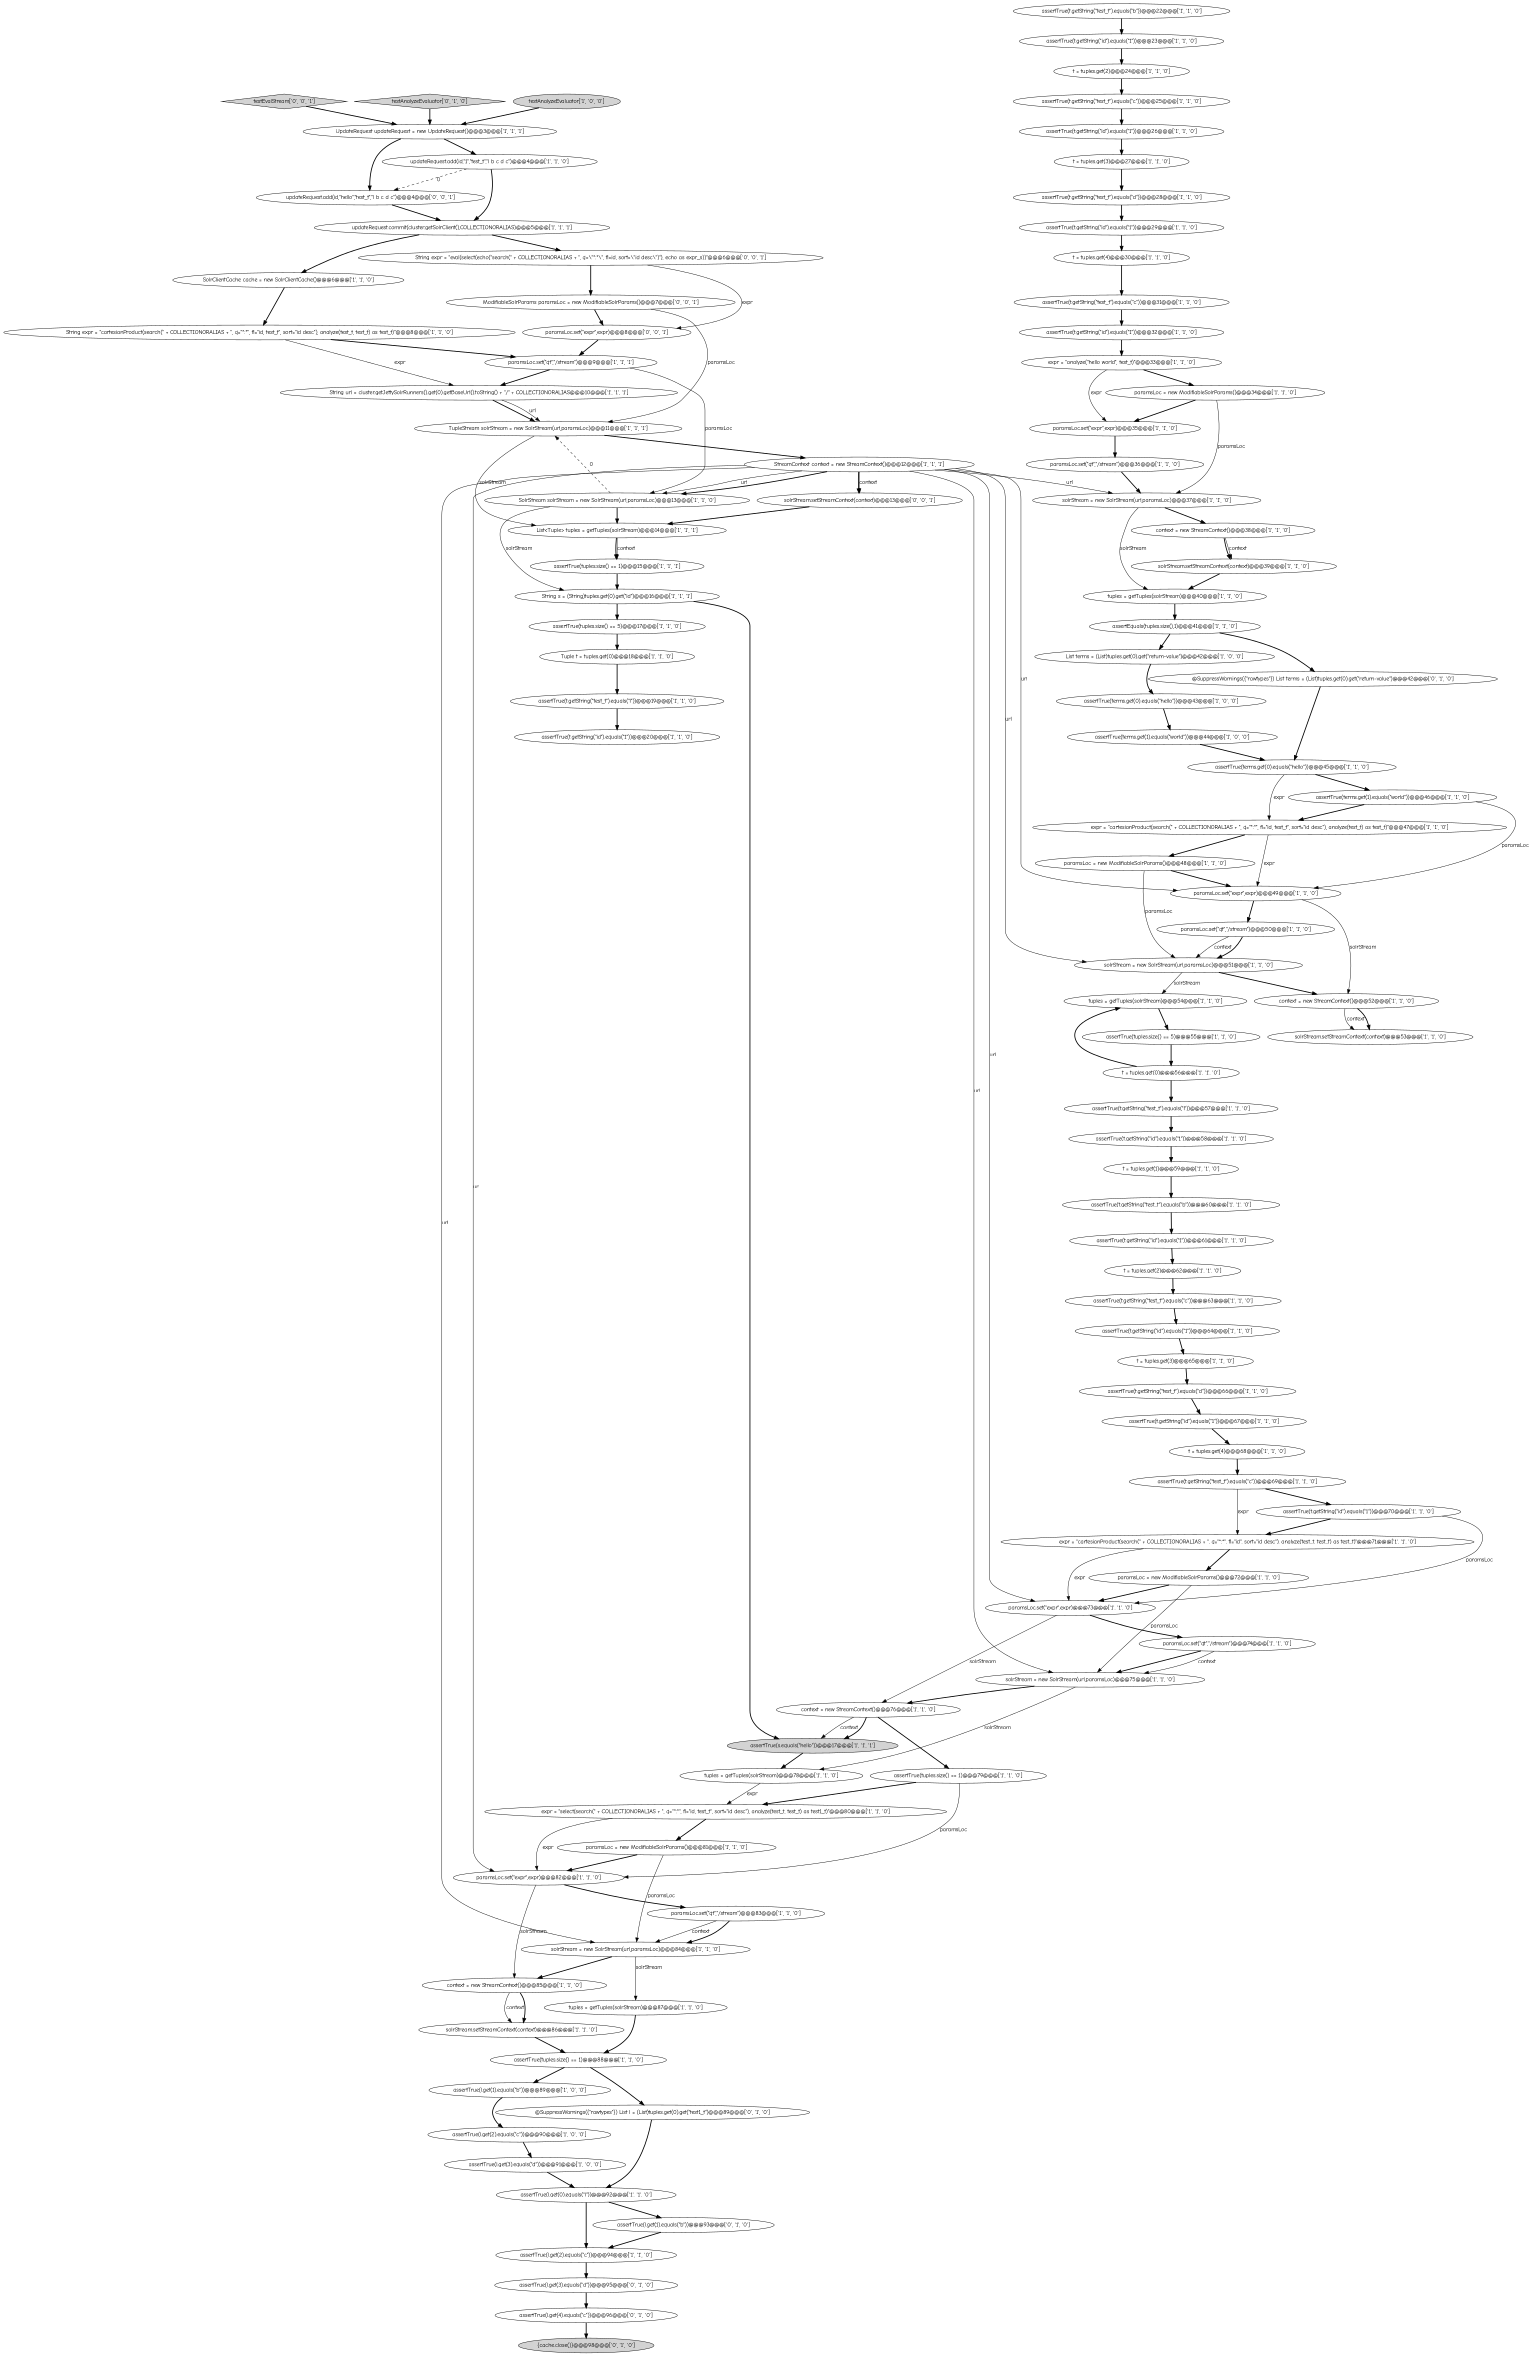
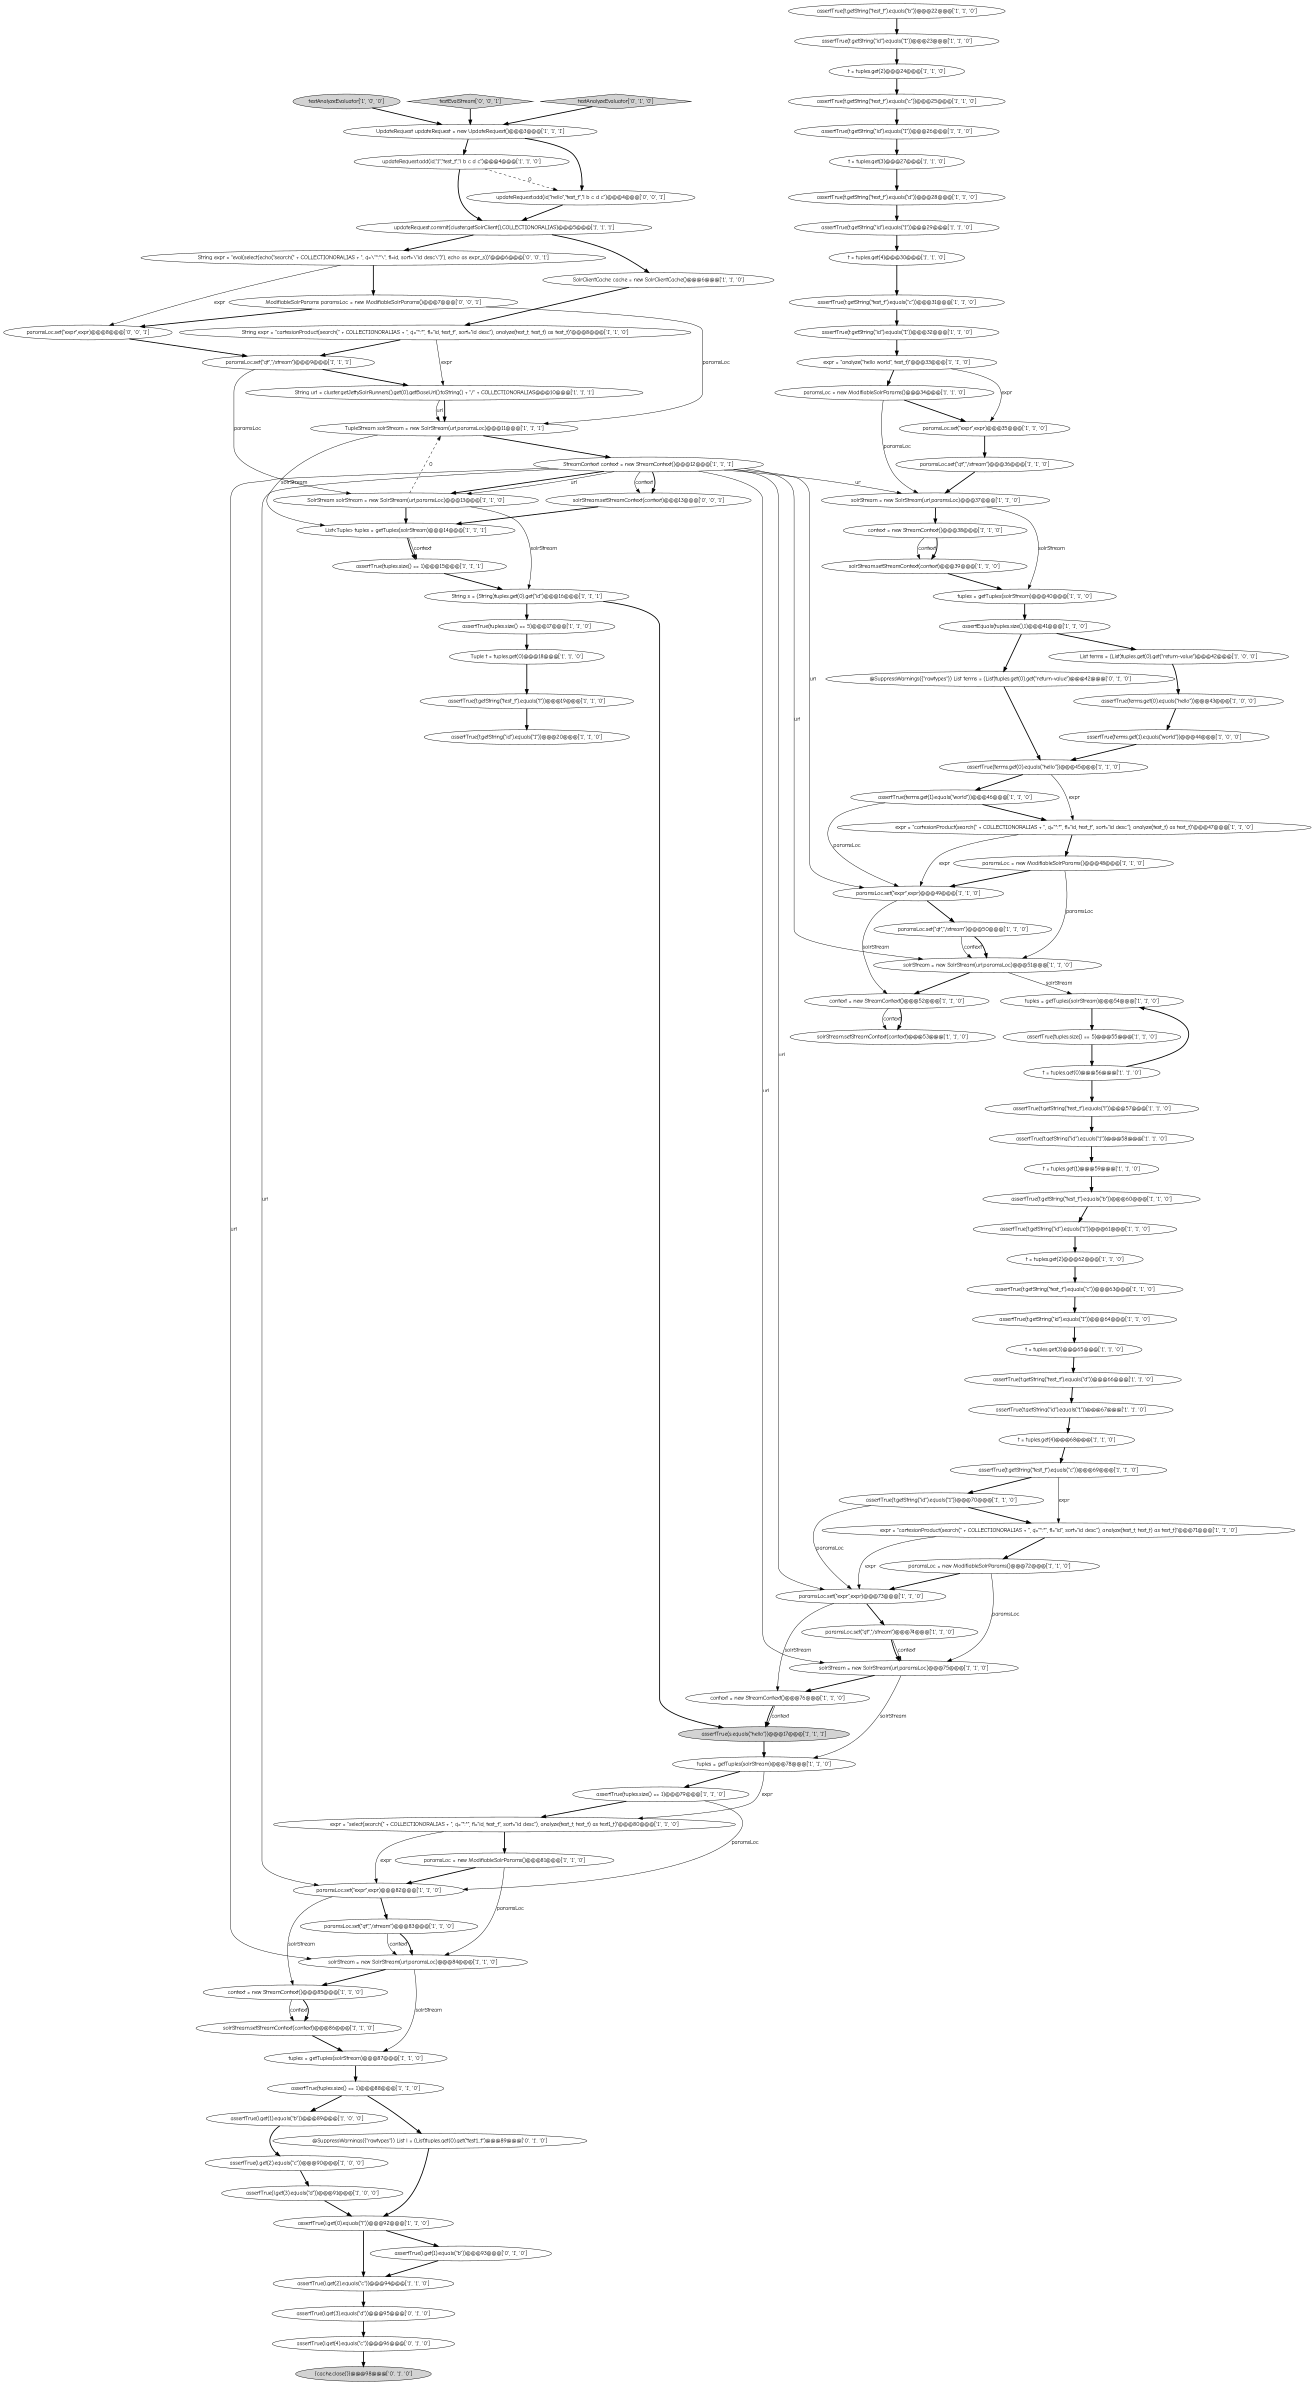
edge "context = new StreamContext()@@@76@@@['1', '1', '0']" -> "assertTrue(tuples.size() == 1)@@@79@@@['1', '1', '0']": now "tuples = getTuples(solrStream)@@@78@@@['1', '1', '0']" -> "assertTrue(tuples.size() == 1)@@@79@@@['1', '1', '0']"
edge "solrStream.setStreamContext(context)@@@86@@@['1', '1', '0']" -> "assertTrue(tuples.size() == 1)@@@88@@@['1', '1', '0']": now "solrStream.setStreamContext(context)@@@86@@@['1', '1', '0']" -> "tuples = getTuples(solrStream)@@@87@@@['1', '1', '0']"
